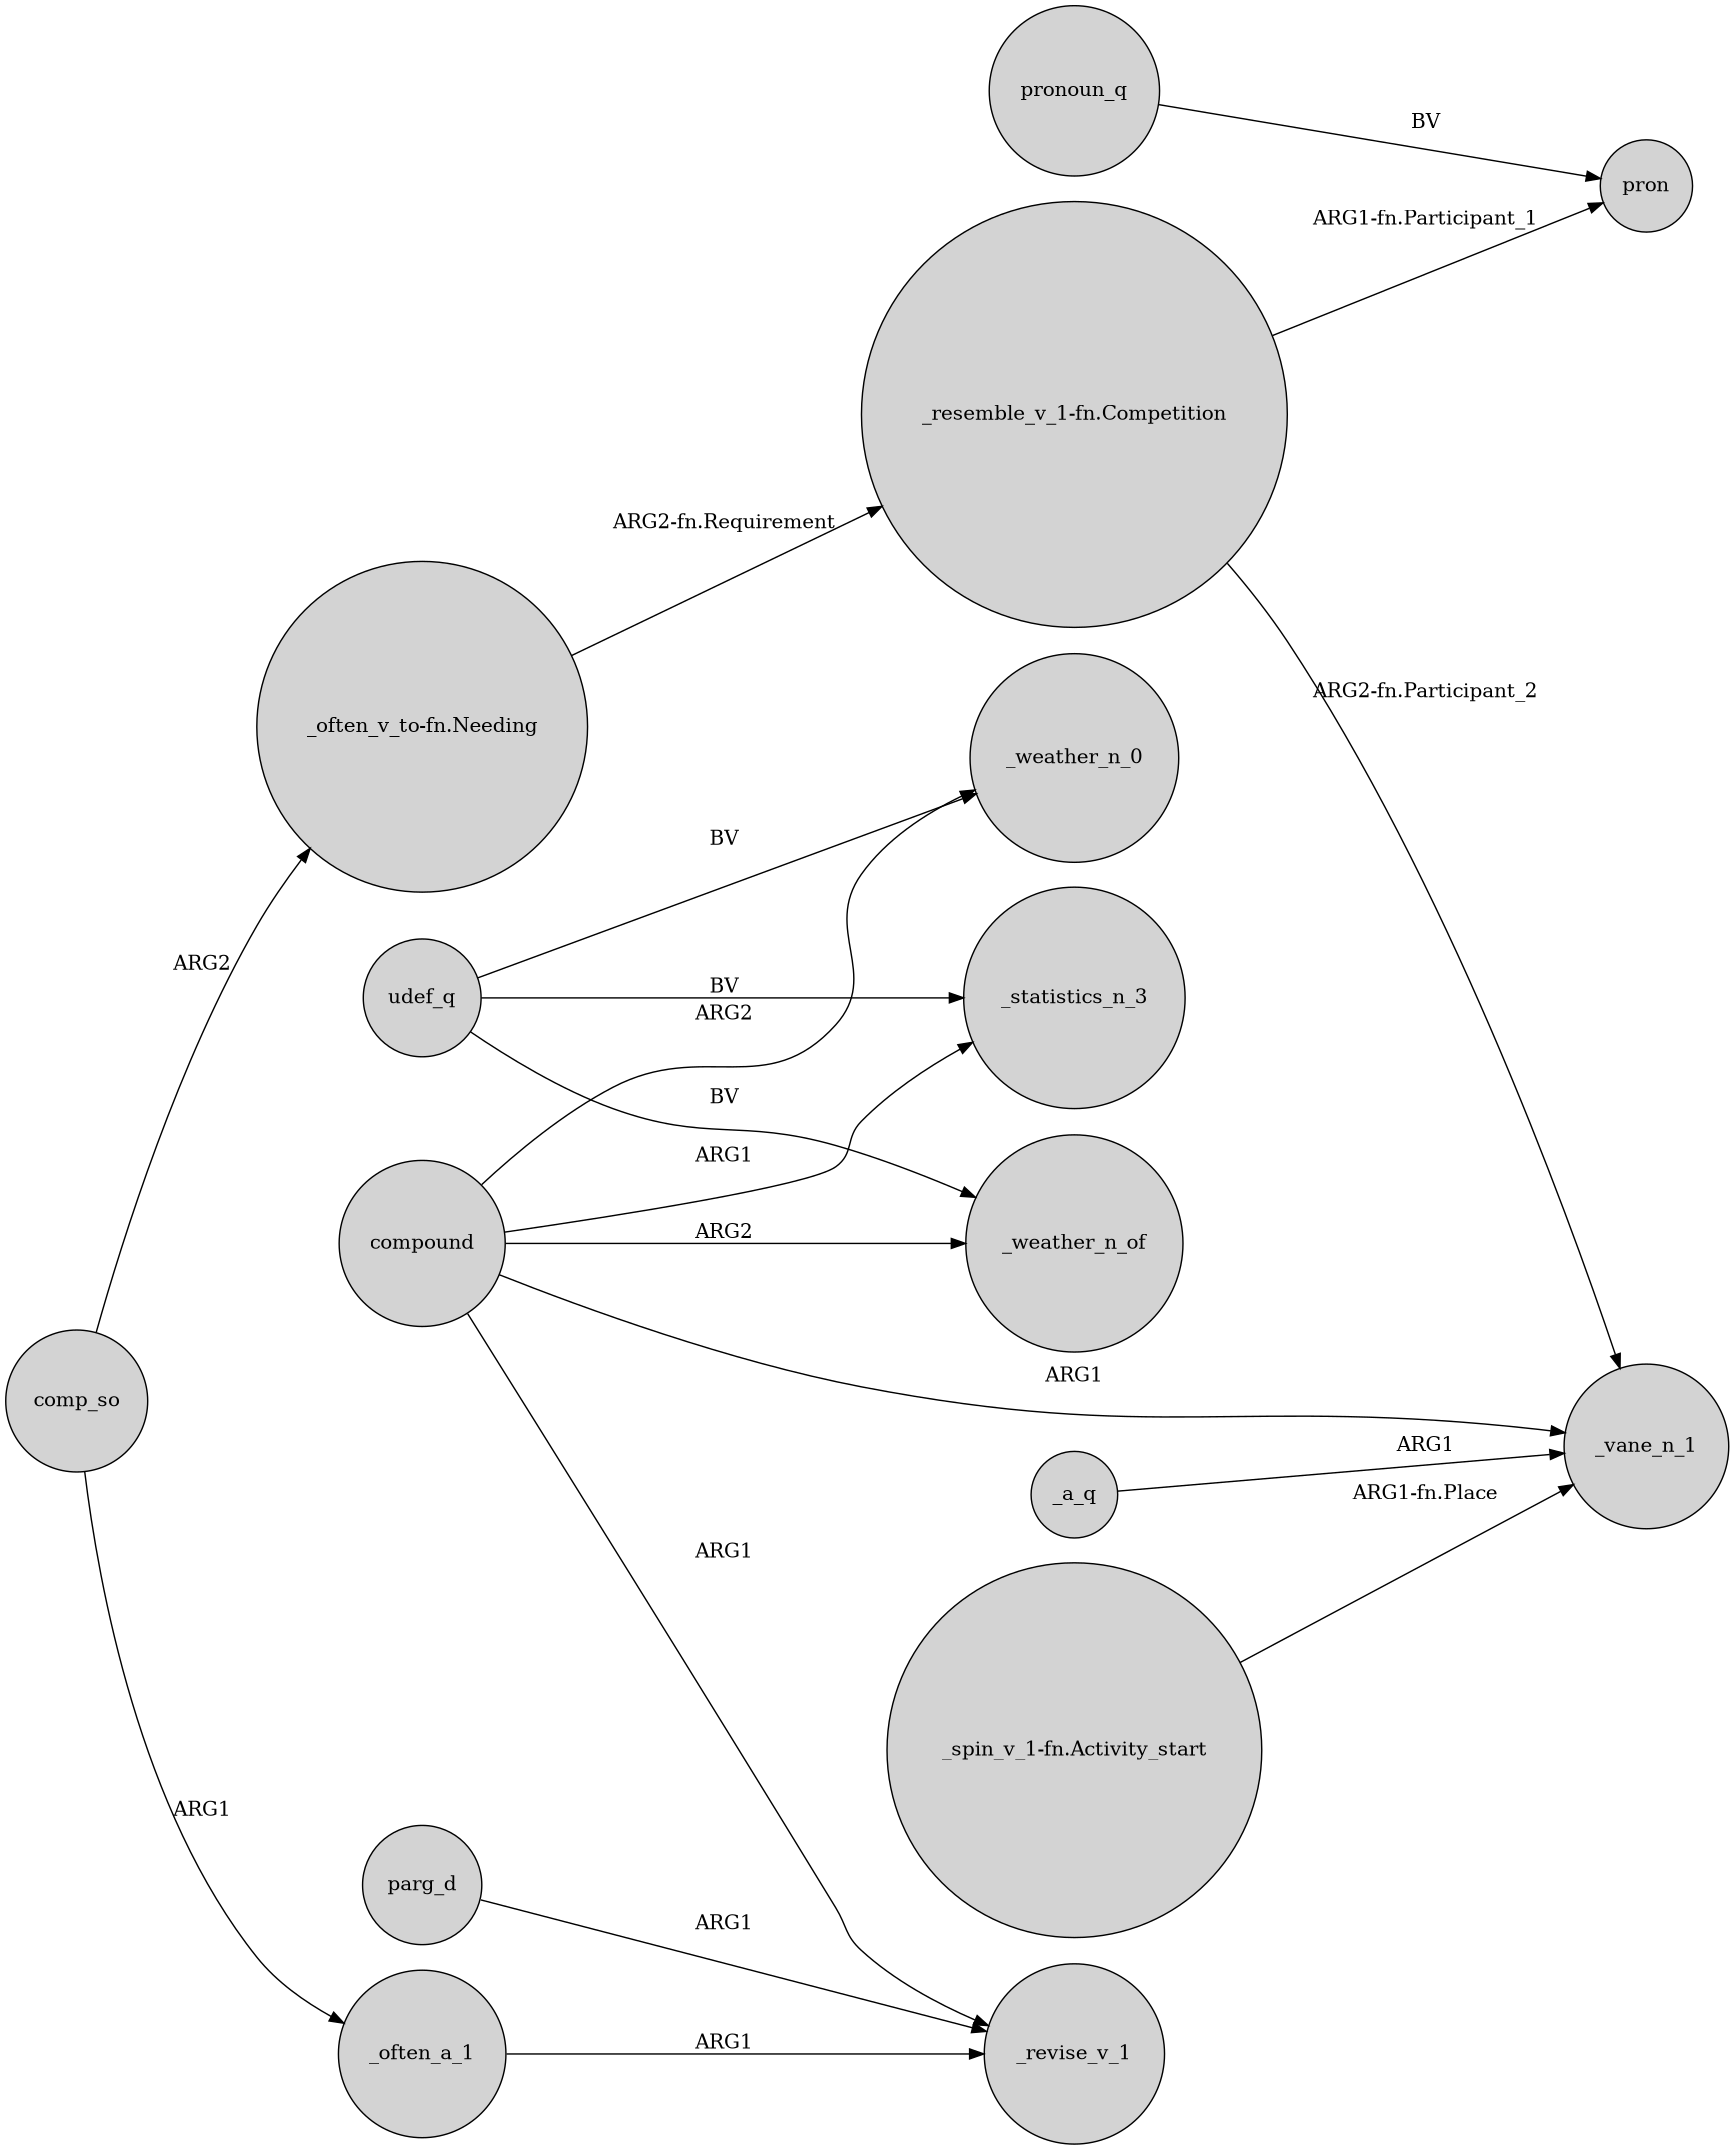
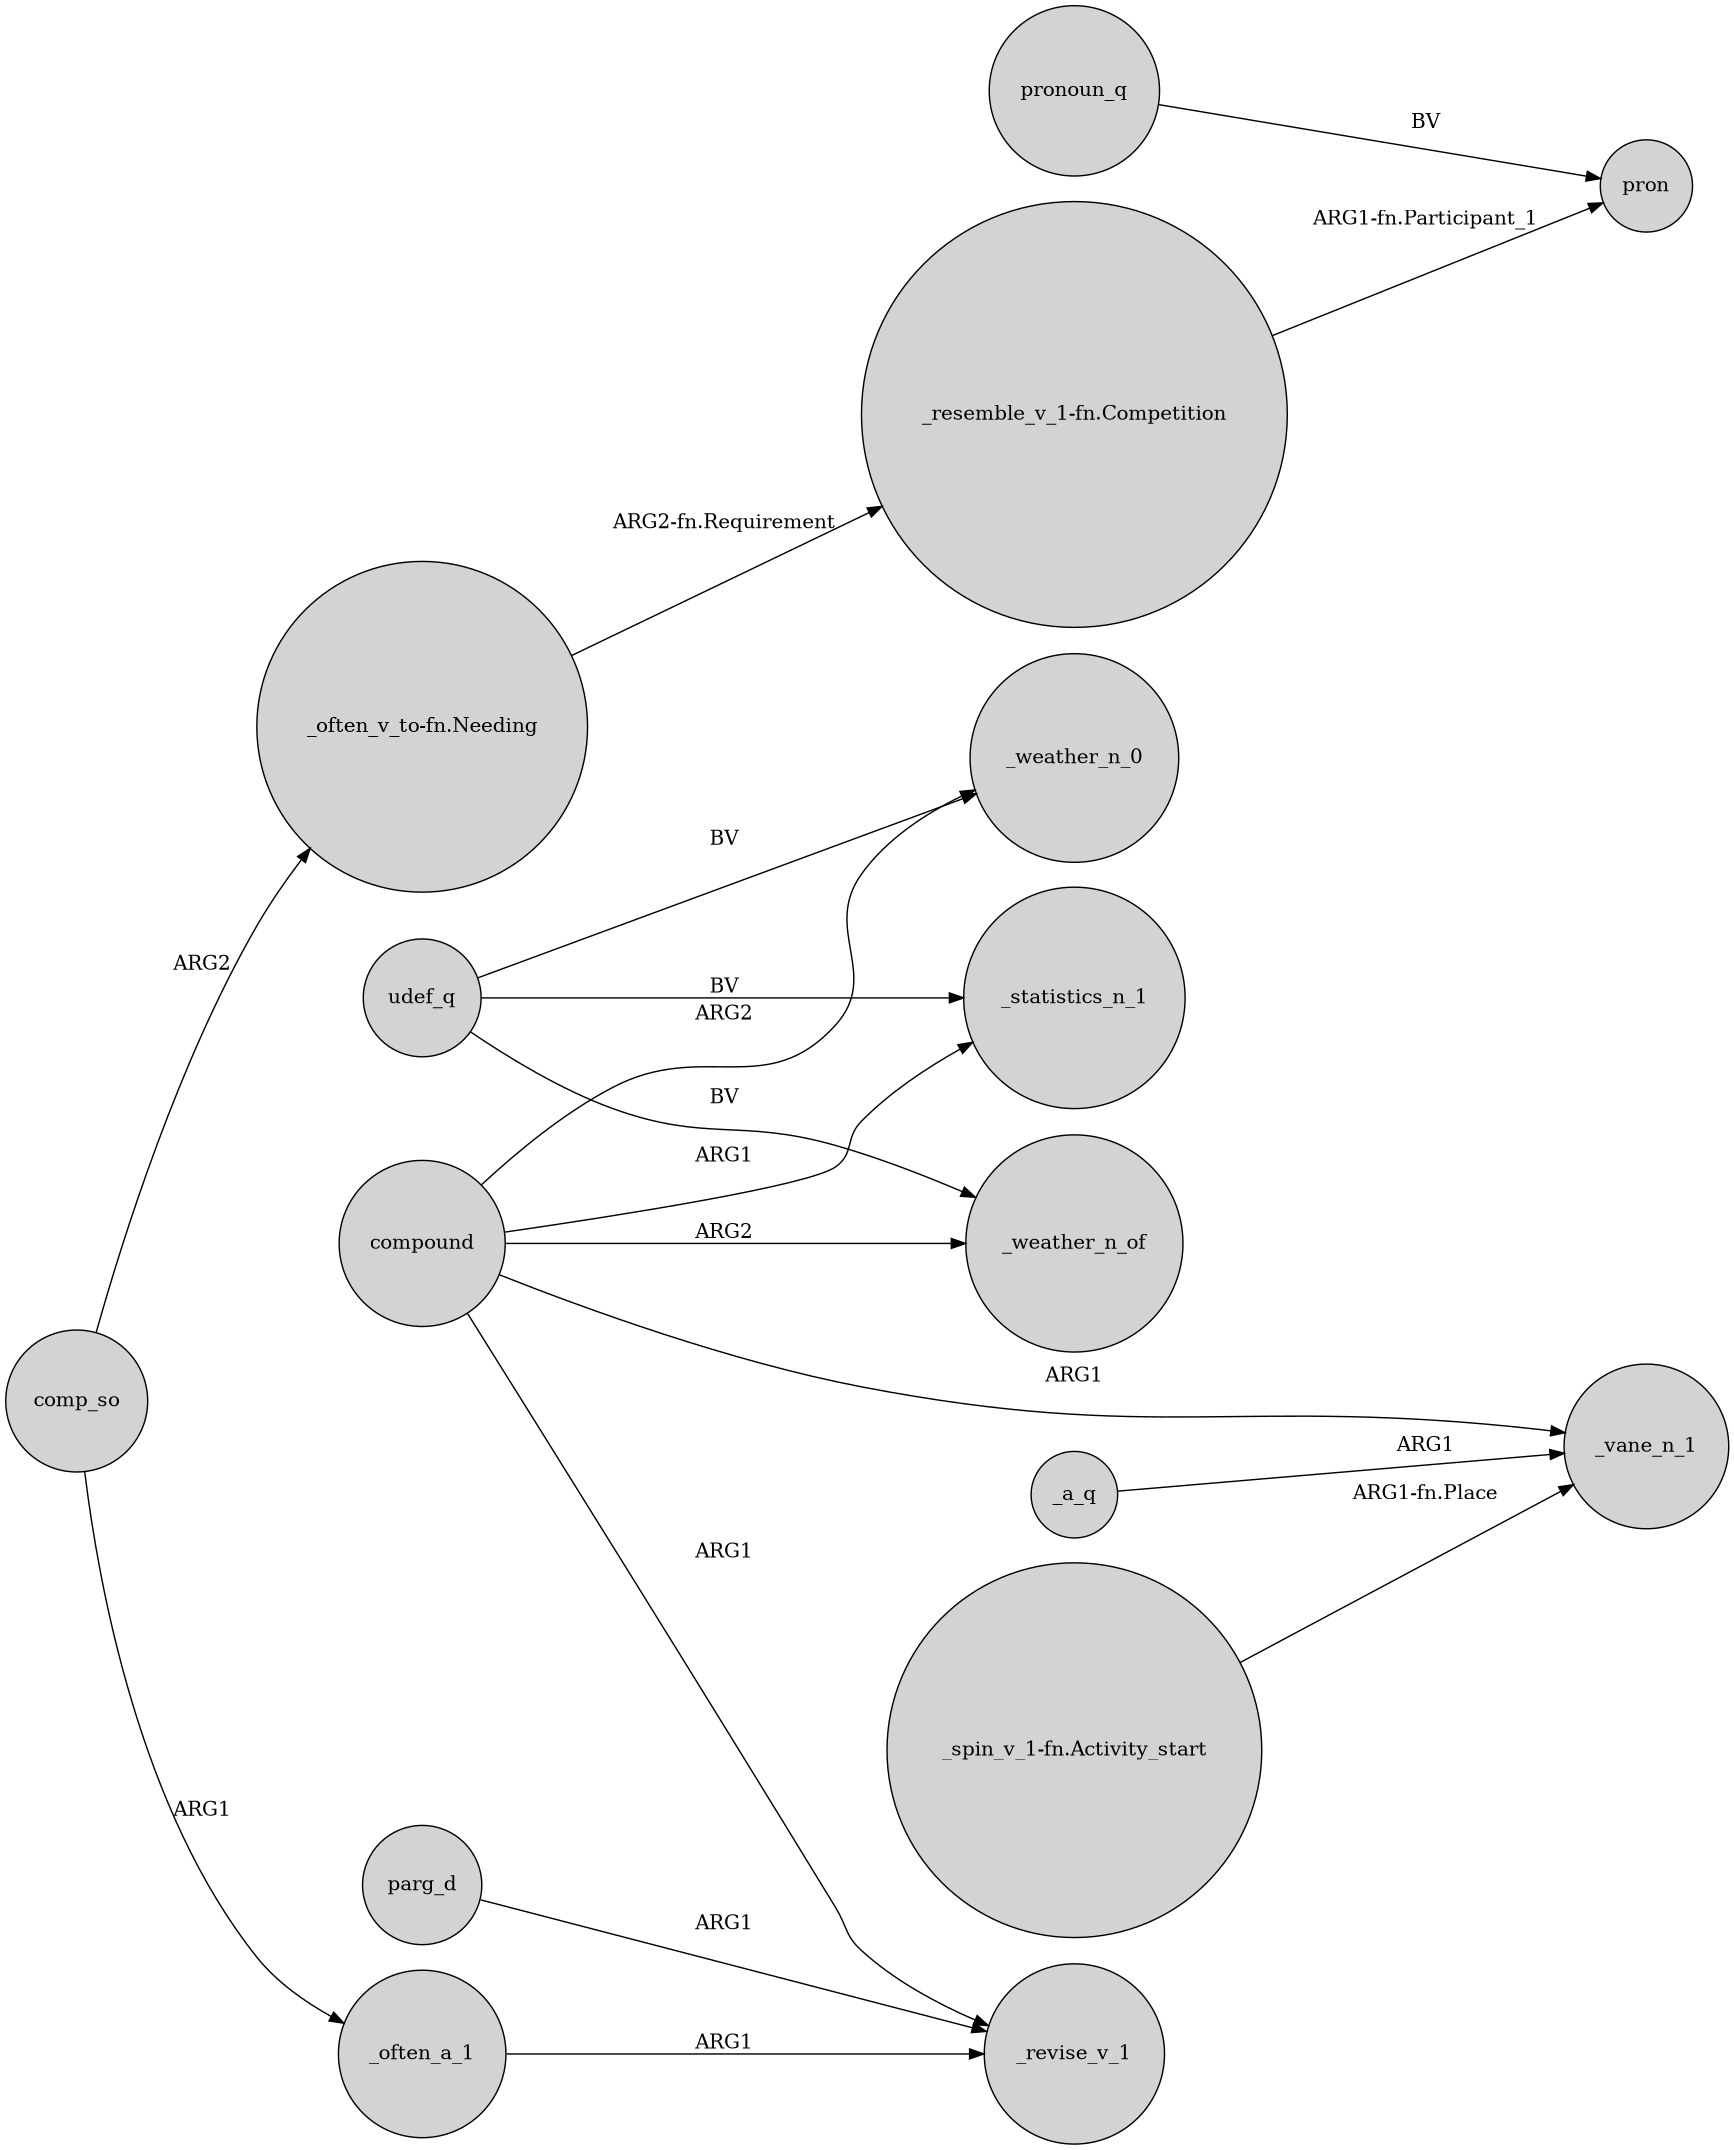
edge "_resemble_v_1-fn.Competition" -> "_vane_n_1": removed, label "ARG2-fn.Participant_2"
node "_statistics_n_3": label "_statistics_n_3" -> "_statistics_n_1"
